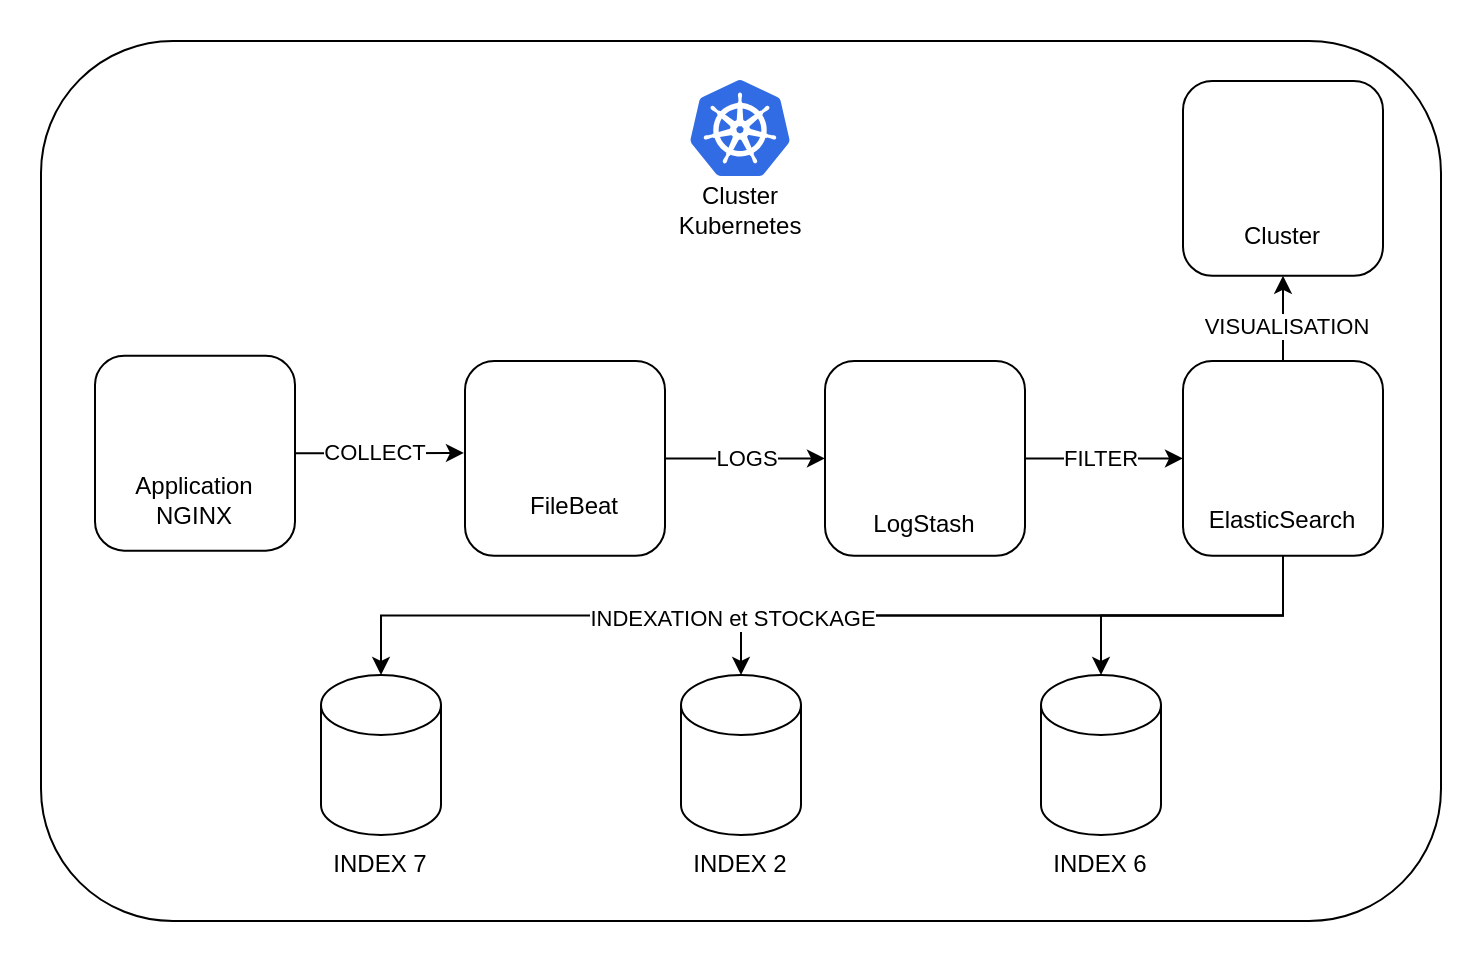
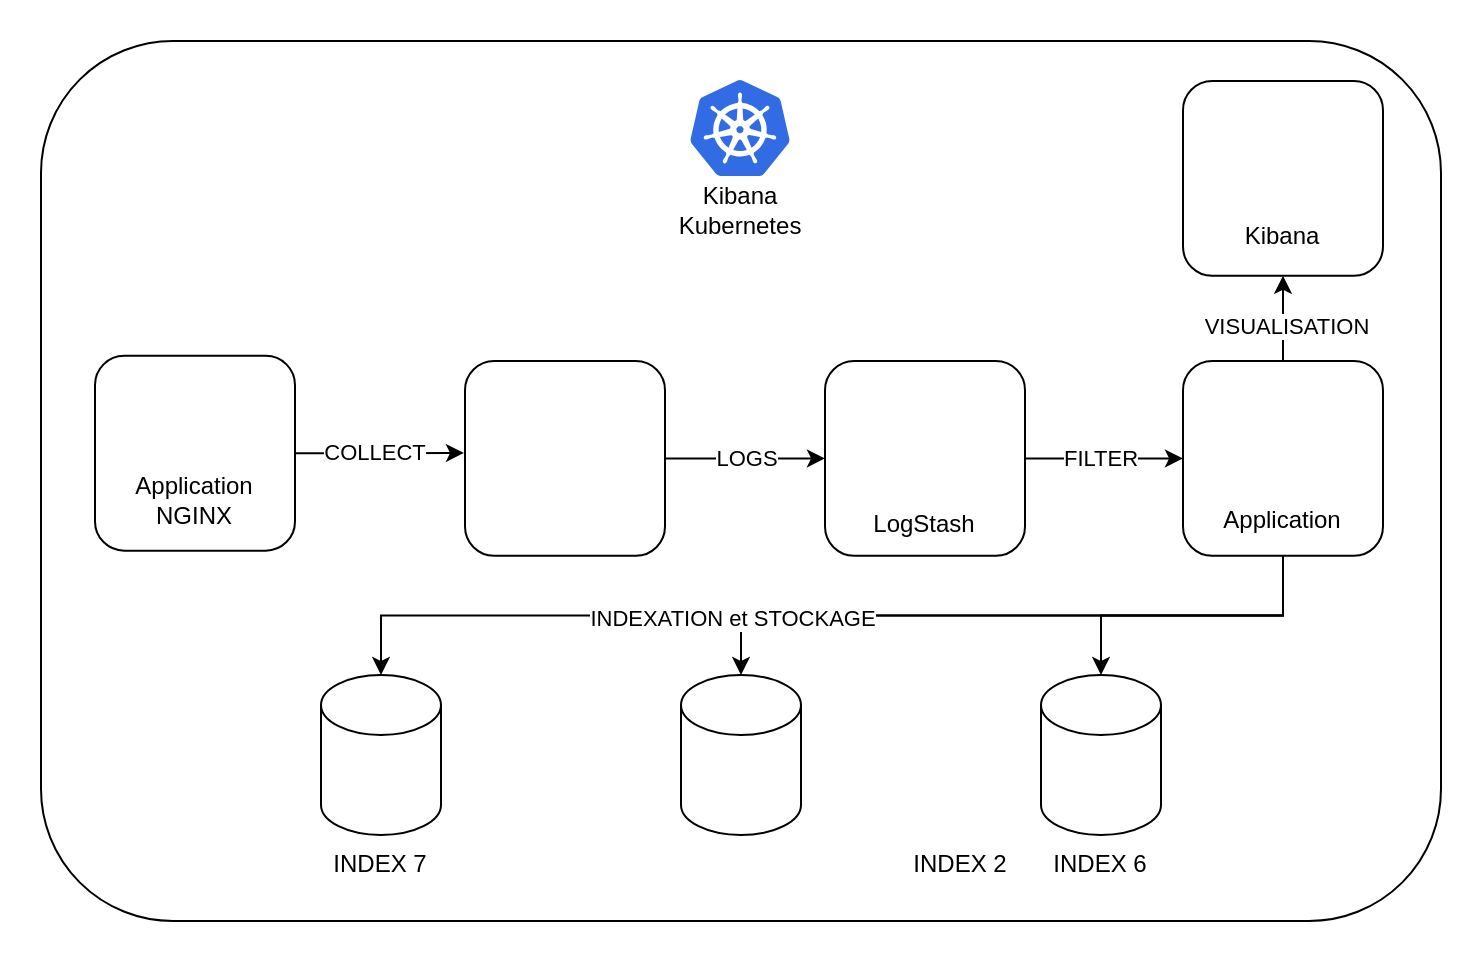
node "Cluster Kubernetes": label "Cluster Kubernetes" -> "Kibana Kubernetes"
node "Cluster": label "Cluster" -> "Kibana"
node "FileBeat": removed
node "ElasticSearch": label "ElasticSearch" -> "Application"
node "INDEX 2": moved (741, 865) -> (961, 865)
